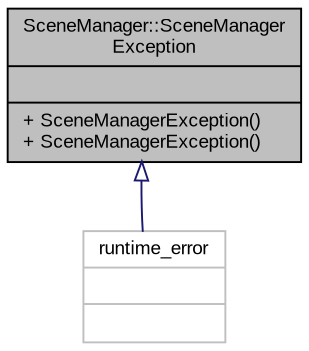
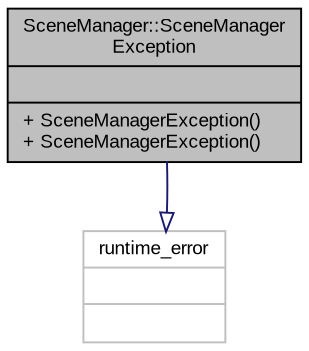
edge "runtime_error" -> "SceneManager::SceneManager": reversed
